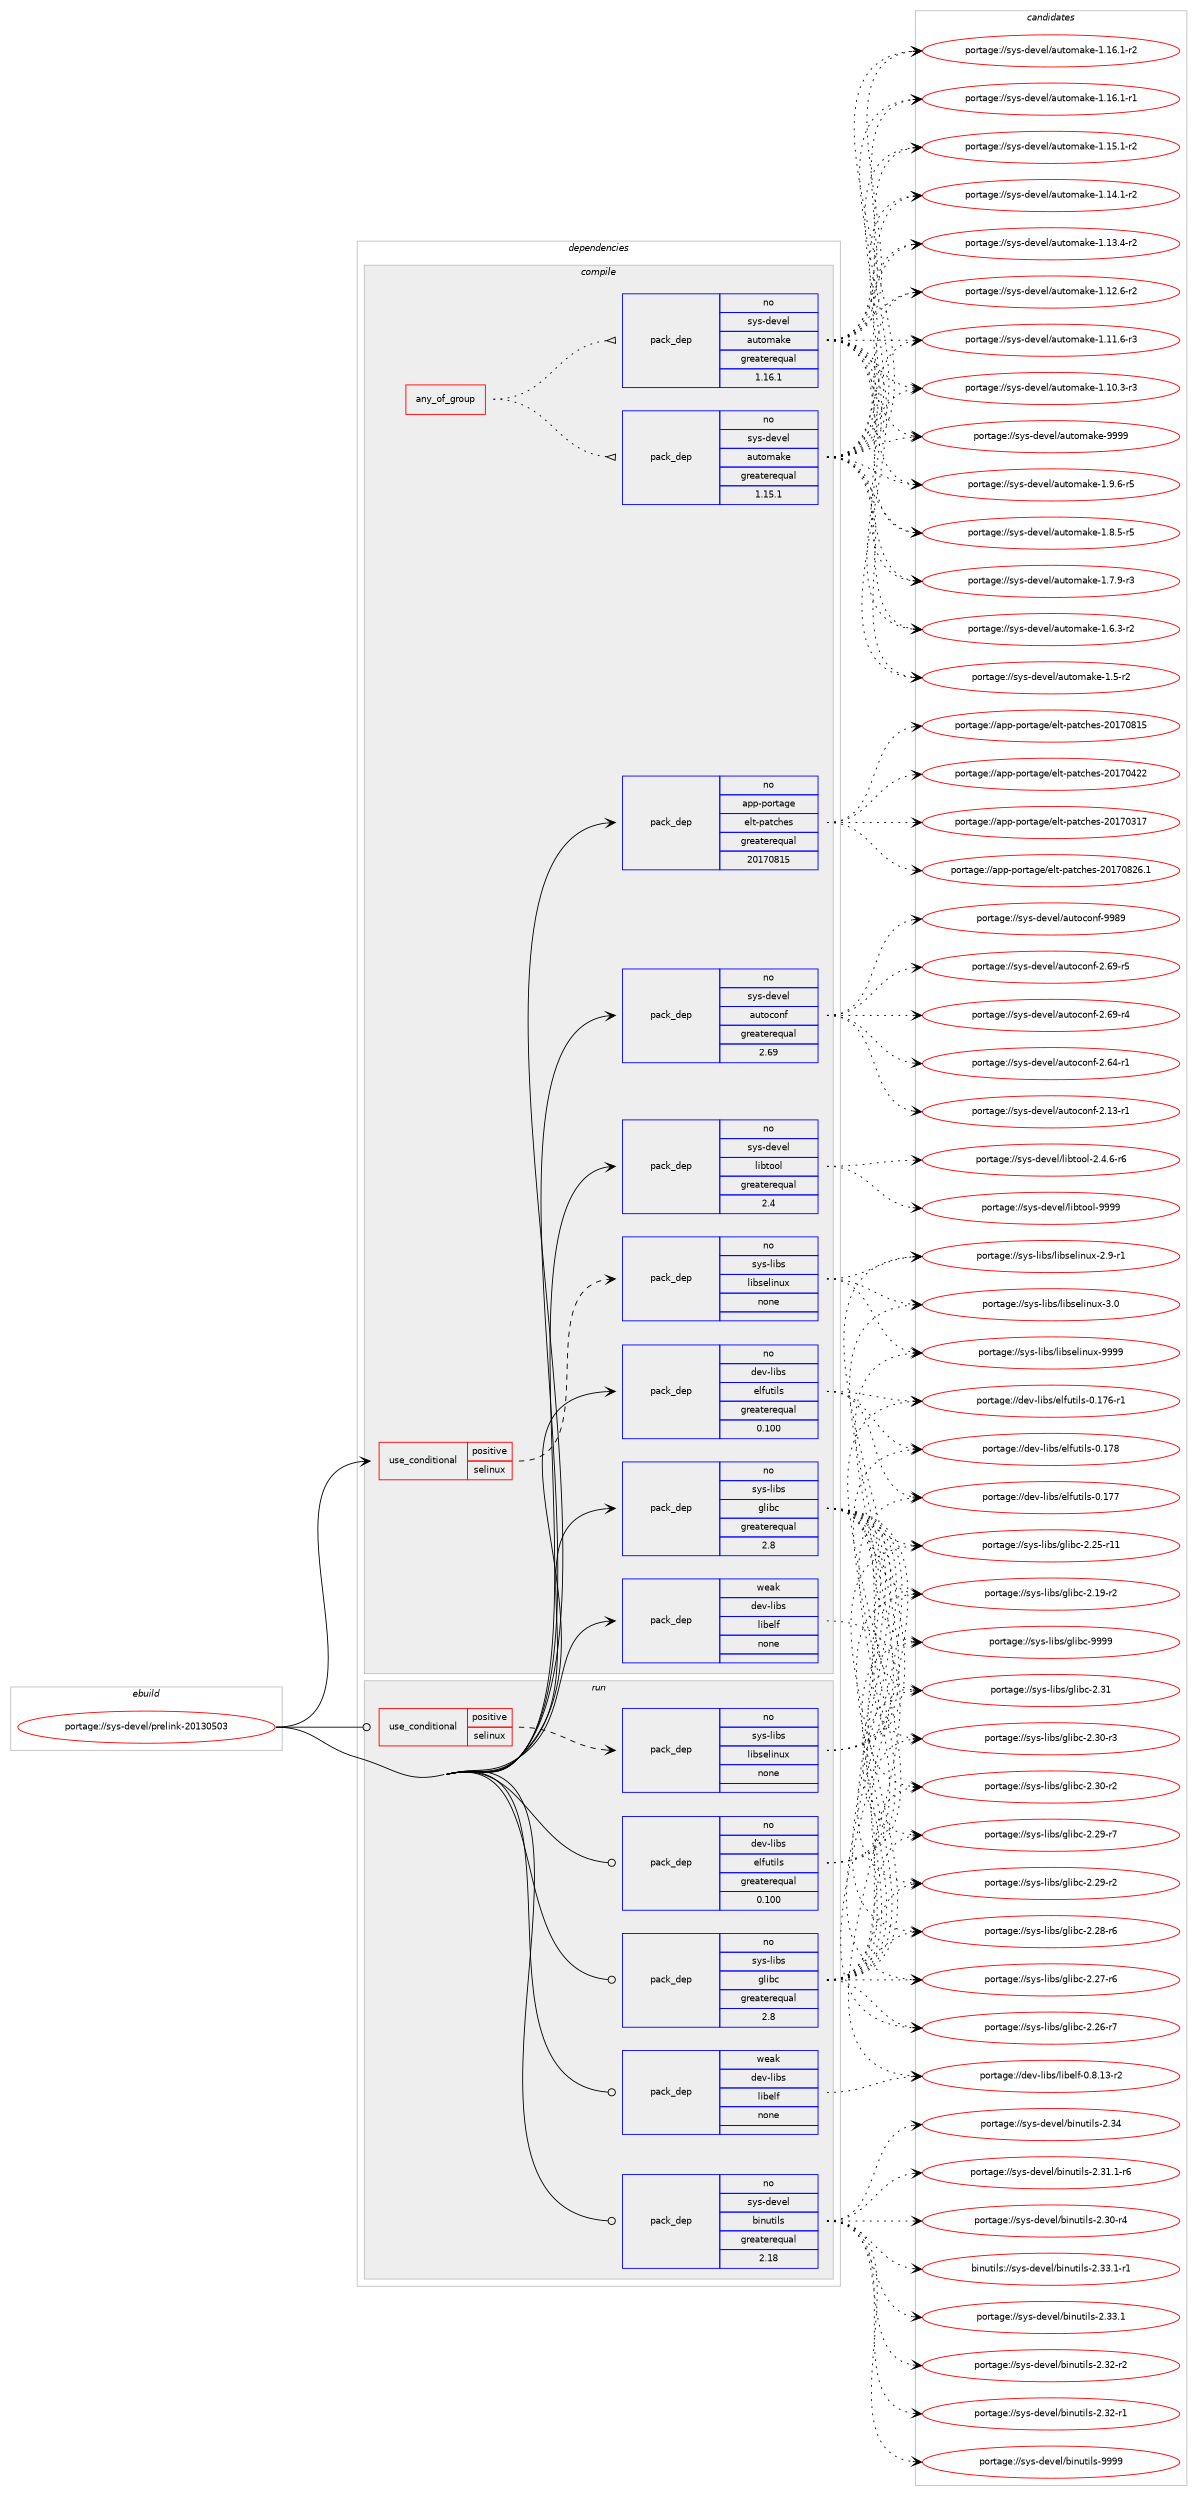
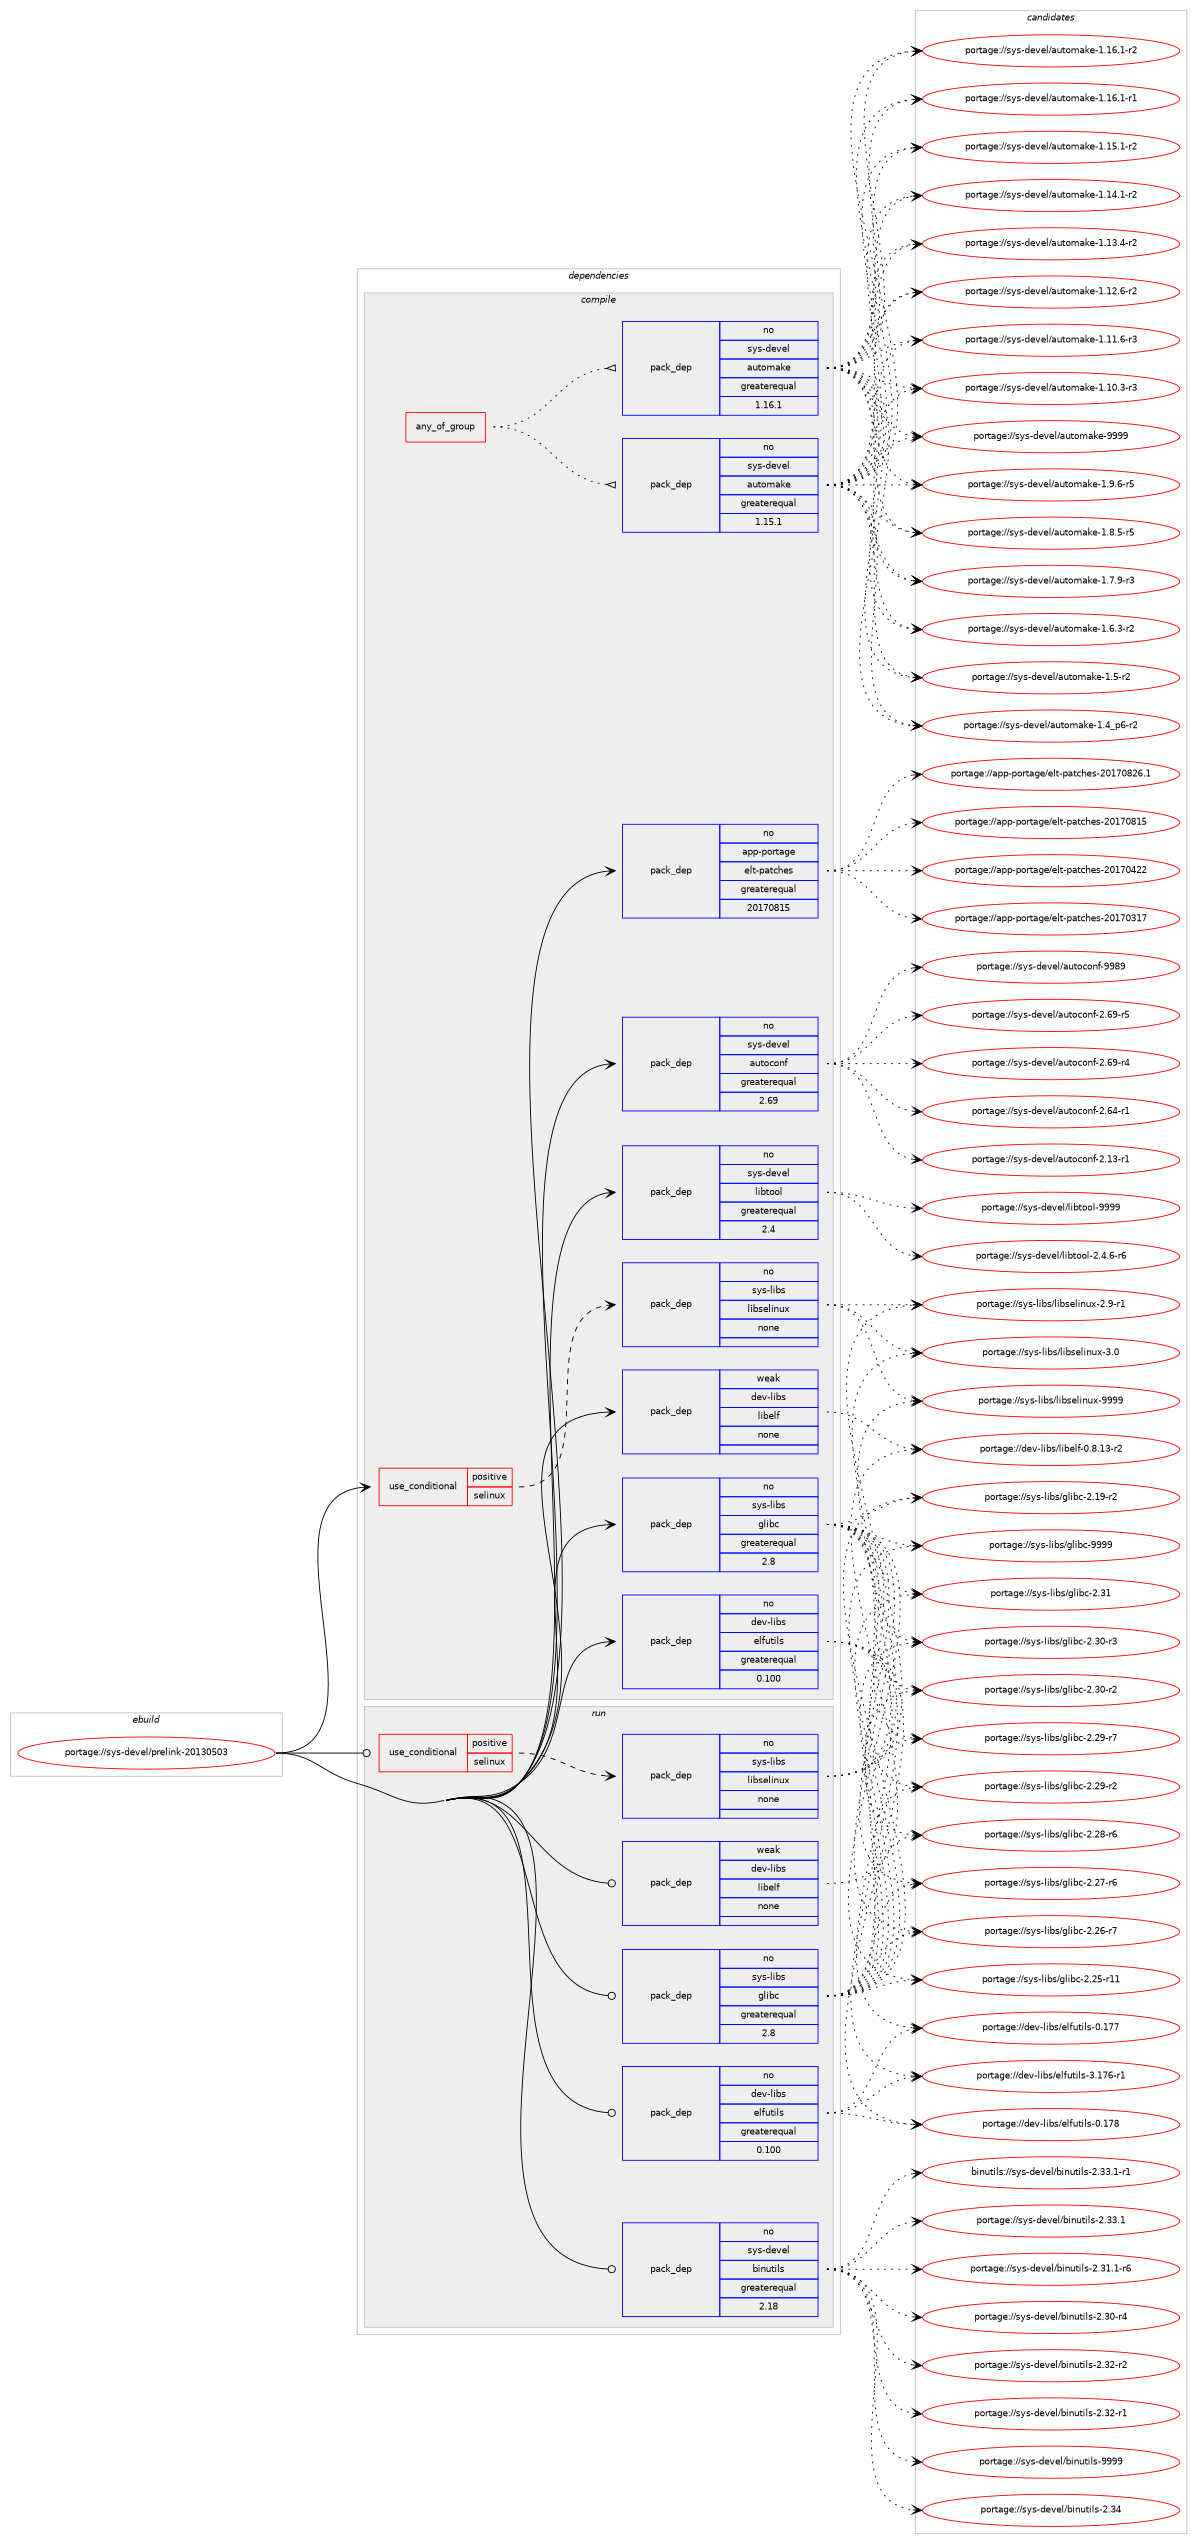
node "portage://sys-devel/automake-1.4_p6-r2": added
node "portage://dev-libs/elfutils-0.176-r1": label "portage://dev-libs/elfutils-0.176-r1" -> "portage://dev-libs/elfutils-3.176-r1"
